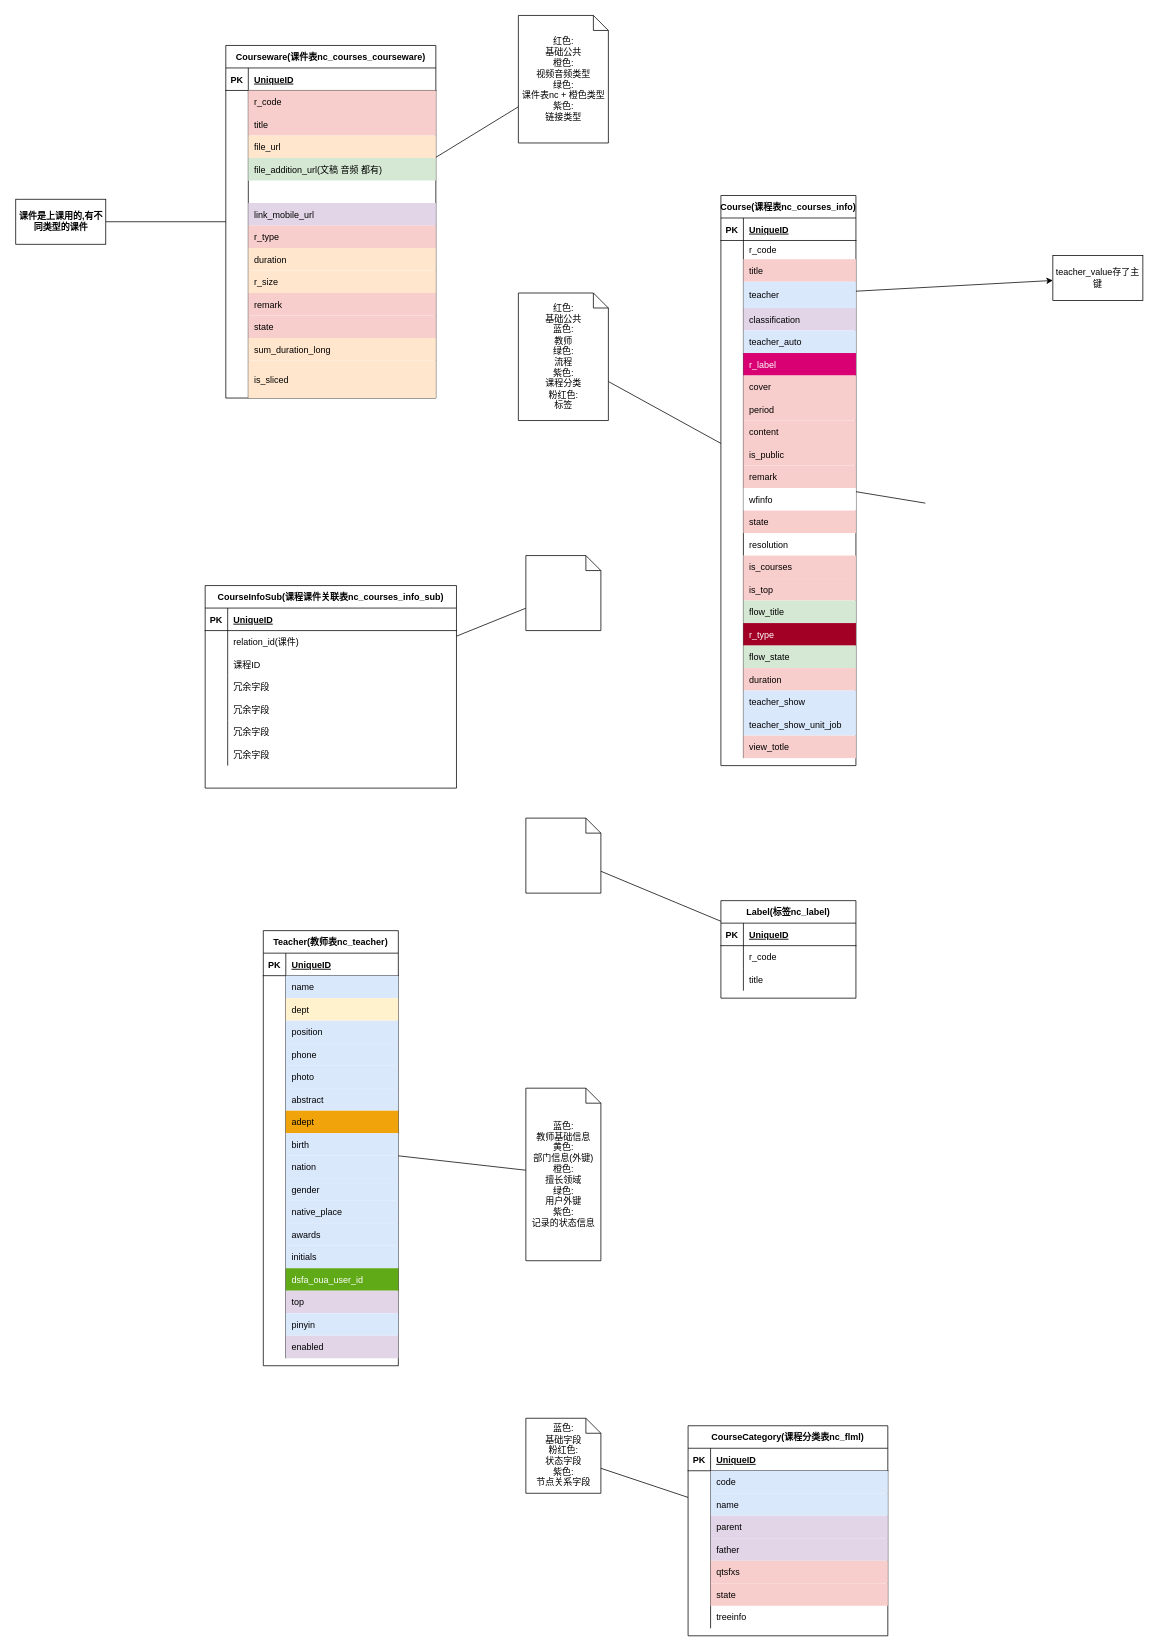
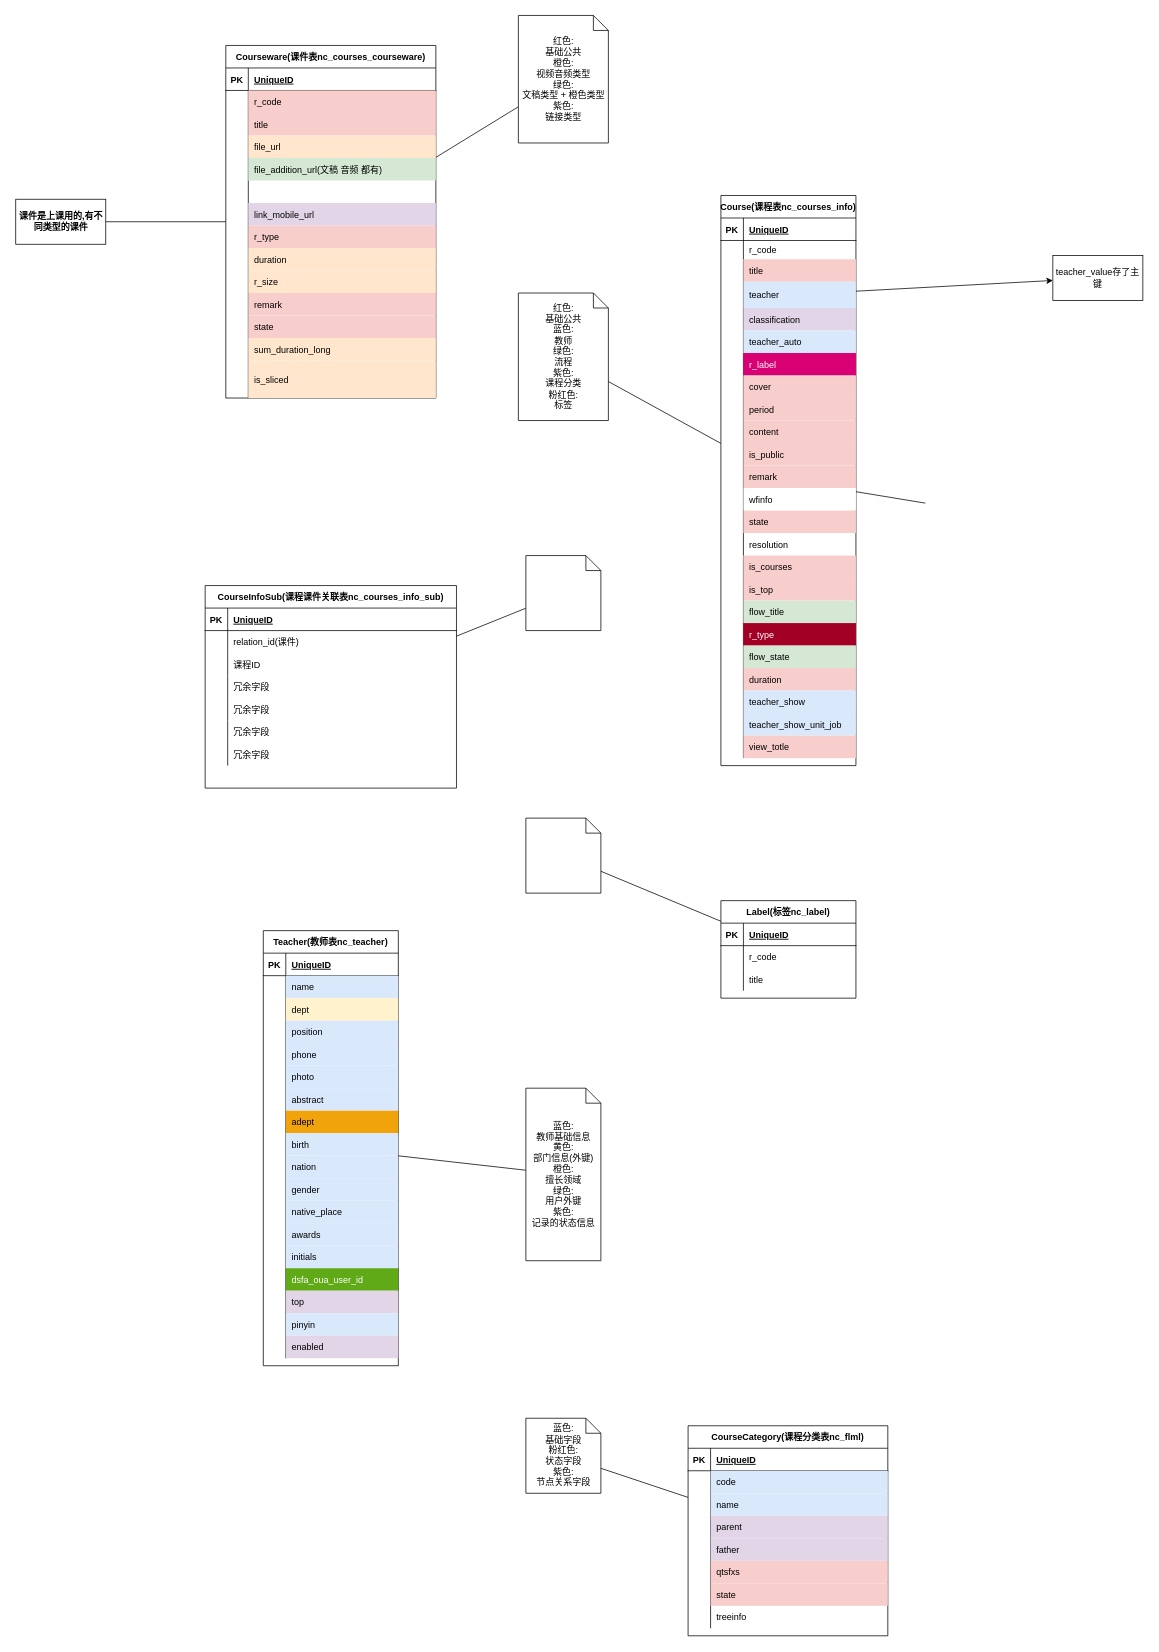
node "红色: 基础公共 橙色: 视频音频类型 绿色: 课件表nc + 橙色类型 紫色: 链接类型": label "红色: 基础公共 橙色: 视频音频类型 绿色: 课件表nc + 橙色类型 紫色: 链接类型" -> "红色: 基础公共 橙色: 视频音频类型 绿色: 文稿类型 + 橙色类型 紫色: 链接类型"
